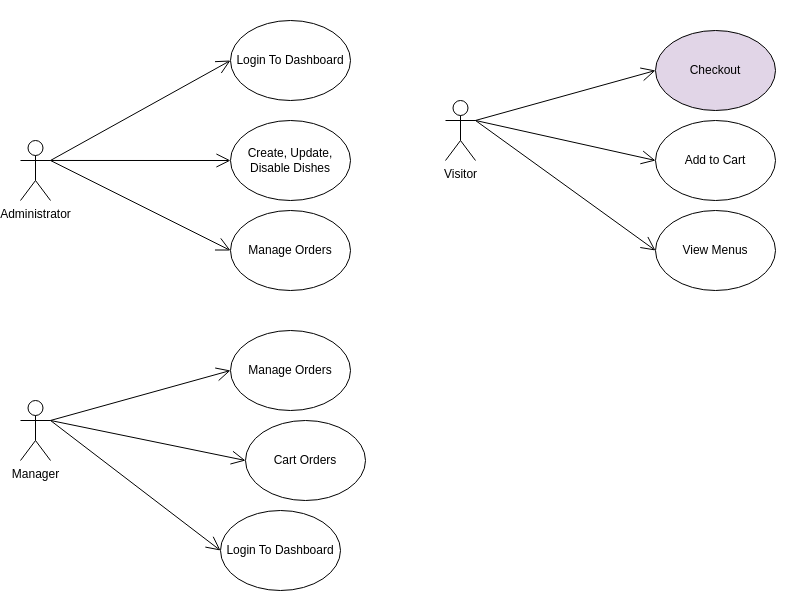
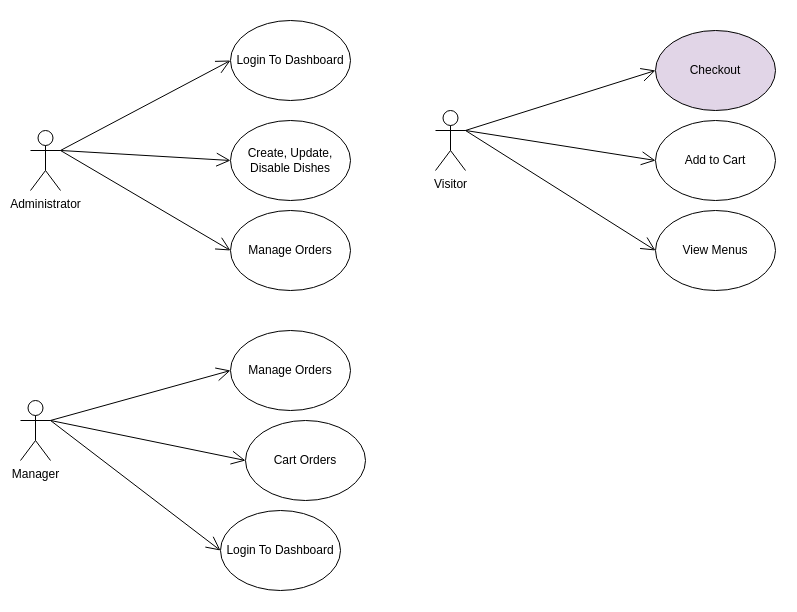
node "Visitor": moved (461, 131) -> (451, 141)
node "Administrator": moved (36, 171) -> (46, 161)
